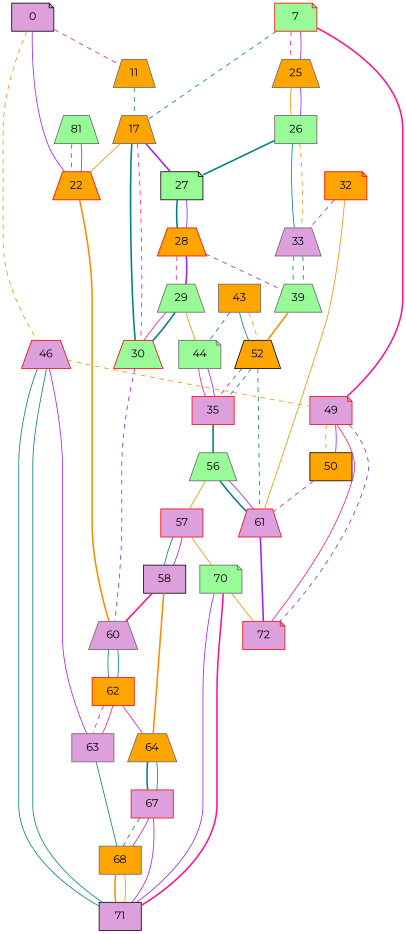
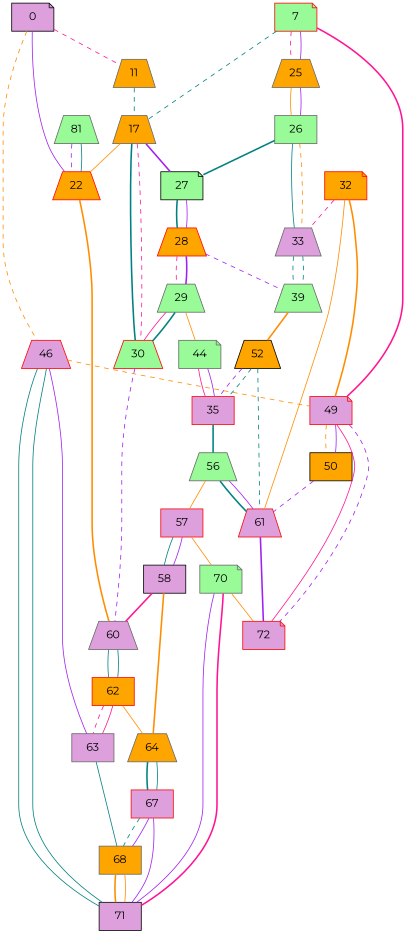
node "43": removed
edge "32" -- "49": added
edge "62" -- "64": color deeppink -> darkorange
